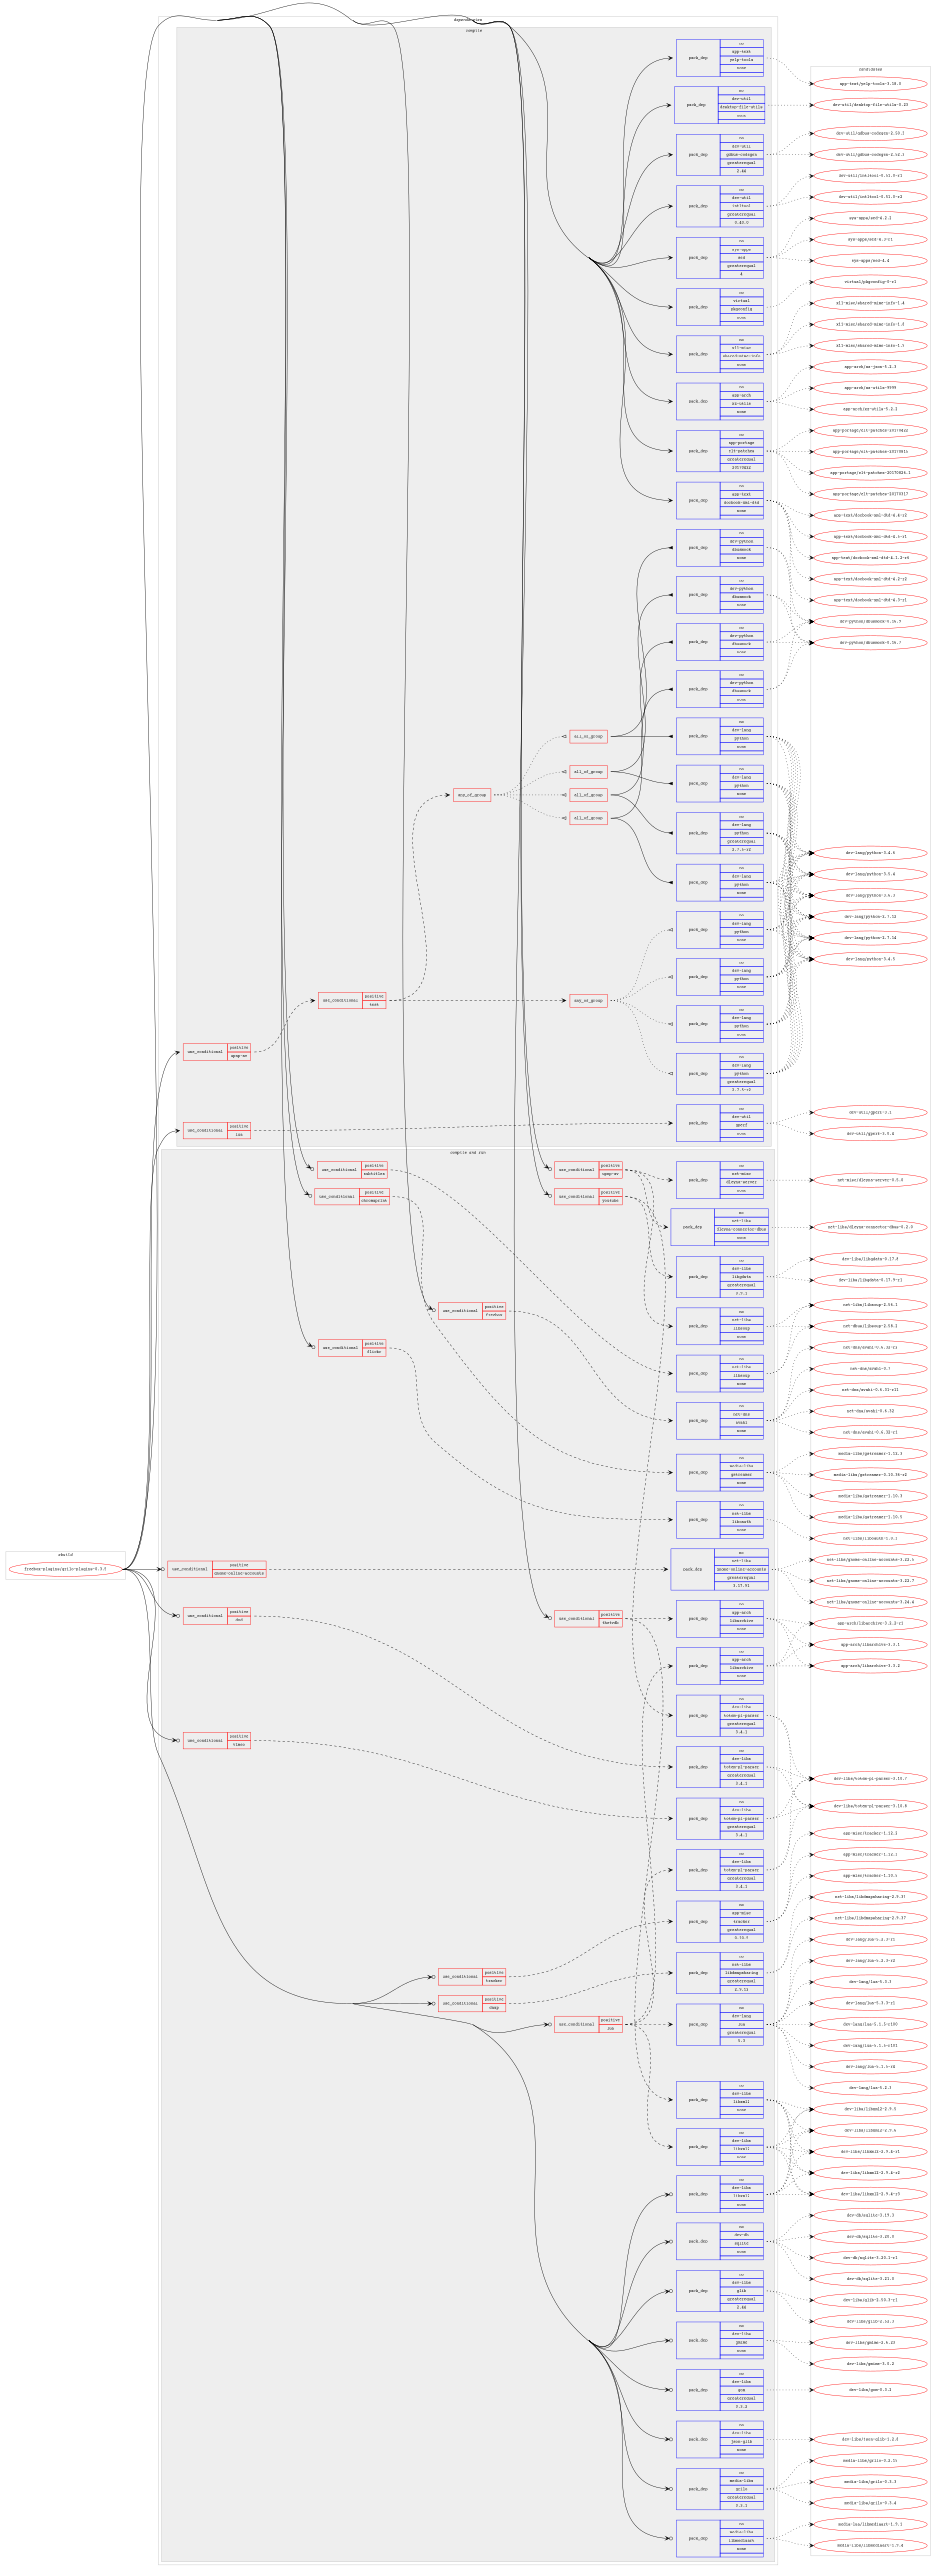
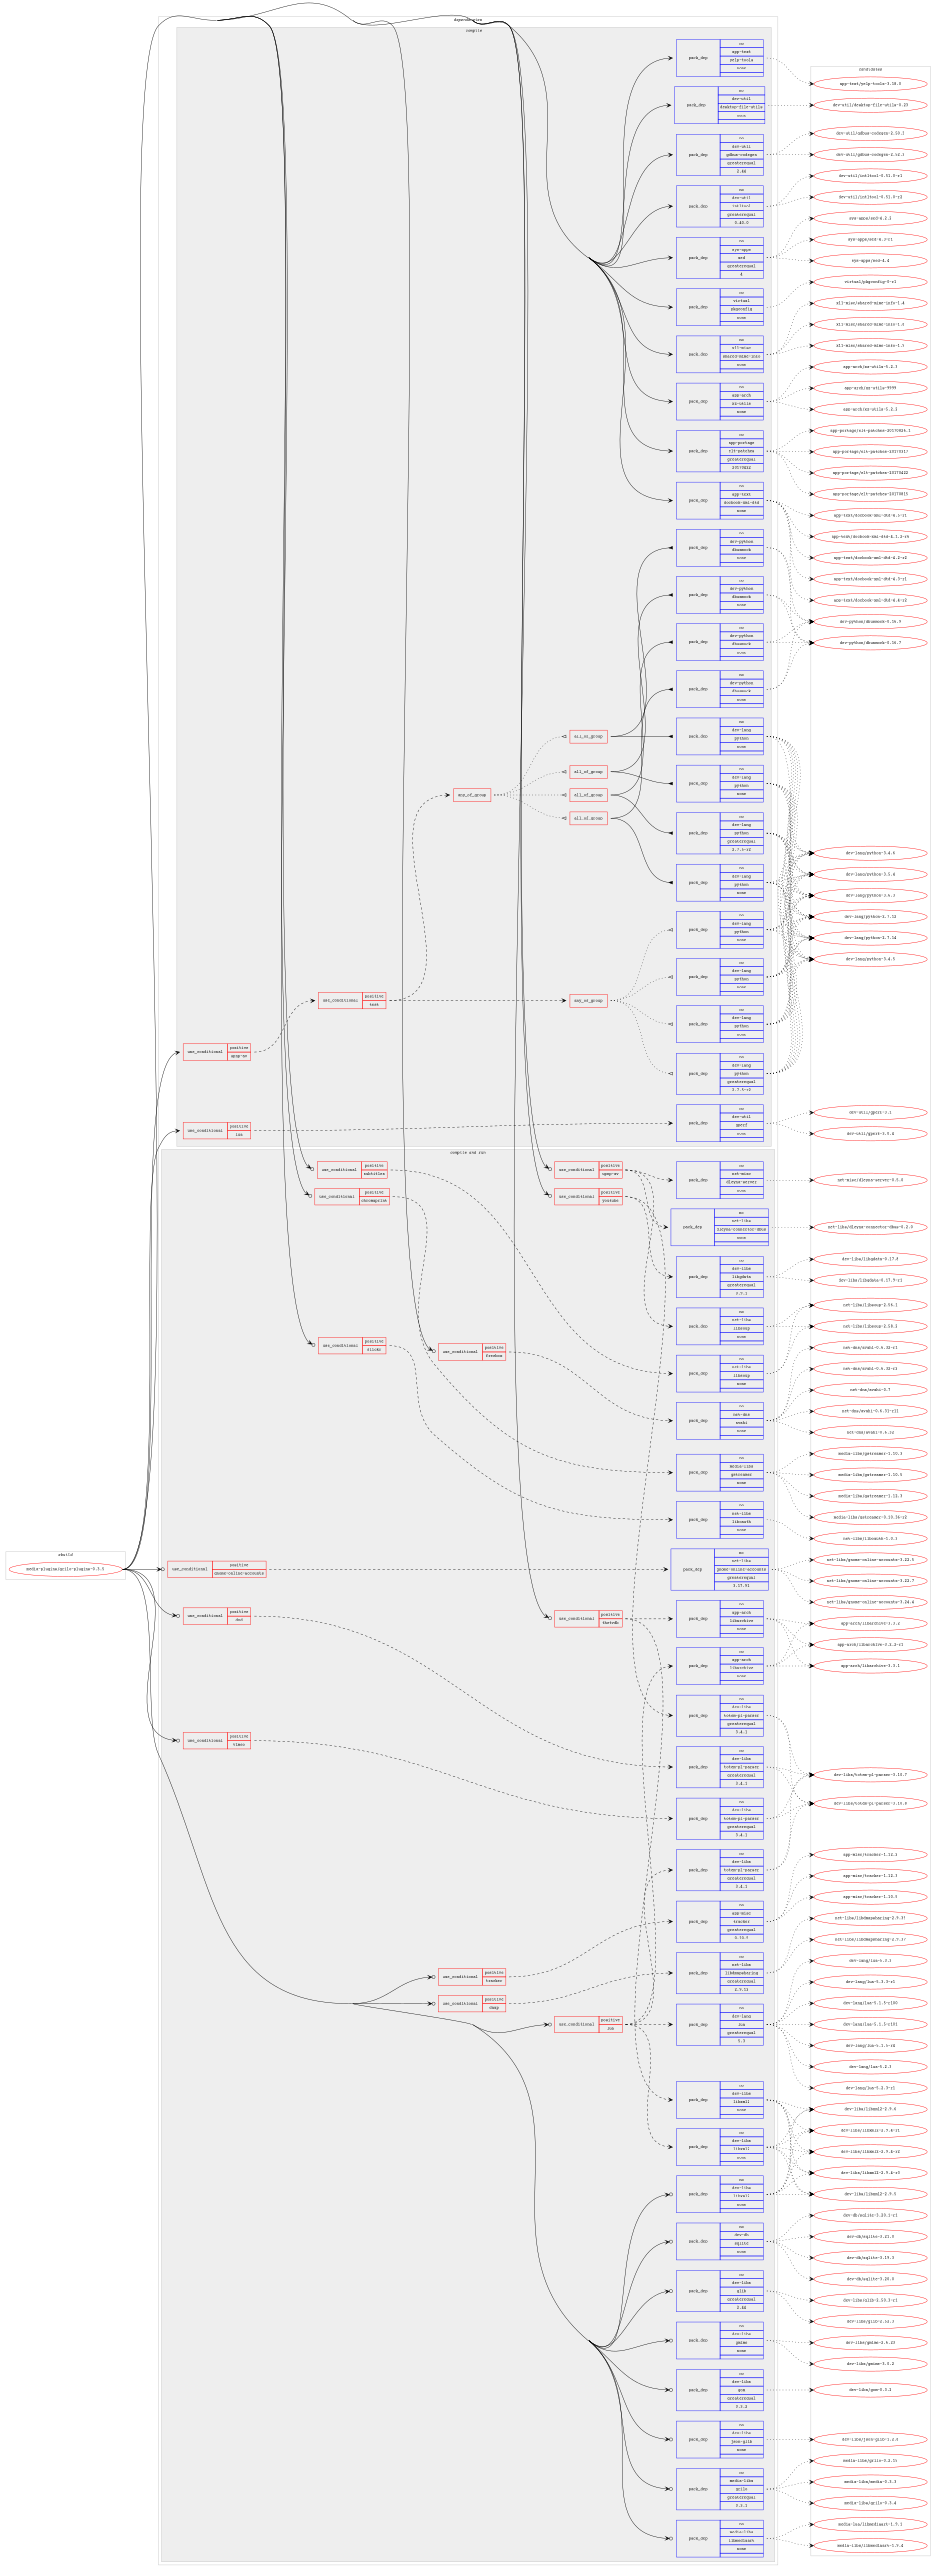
node "app-arch/xz-json-5.2.3": label "app-arch/xz-json-5.2.3" -> "app-arch/xz-utils-5.2.3"
node "net-dbus/libsoup-2.58.2": label "net-dbus/libsoup-2.58.2" -> "net-libs/libsoup-2.58.2"
node "freebox-plugins/grilo-plugins-0.3.5": label "freebox-plugins/grilo-plugins-0.3.5" -> "media-plugins/grilo-plugins-0.3.5"
node "dev-lang/lua-5.2.3-r2": removed
node "media-libs/grilo-0.3.3": label "media-libs/grilo-0.3.3" -> "media-libs/media-0.3.3"
